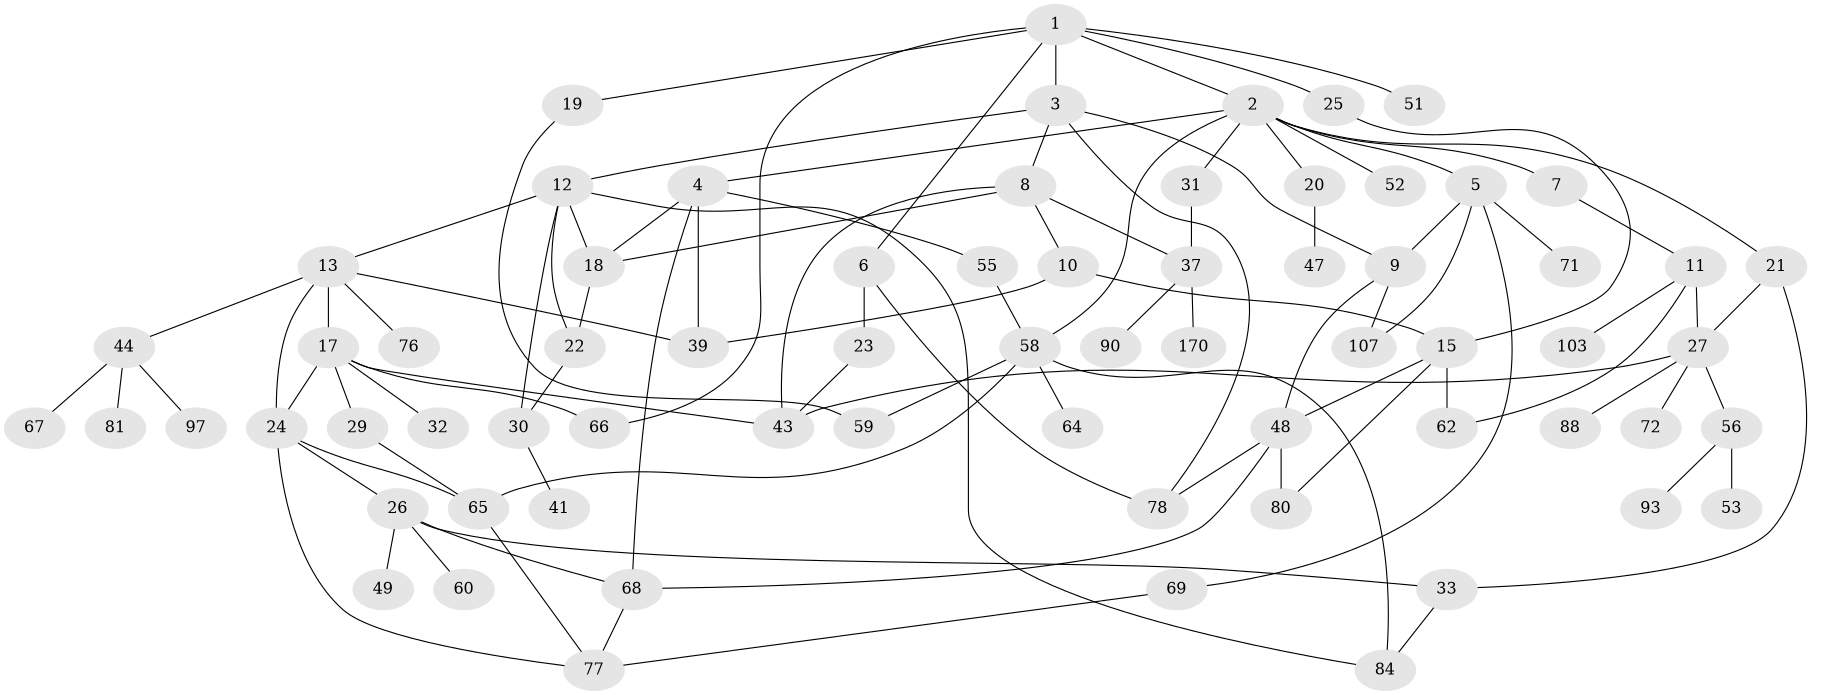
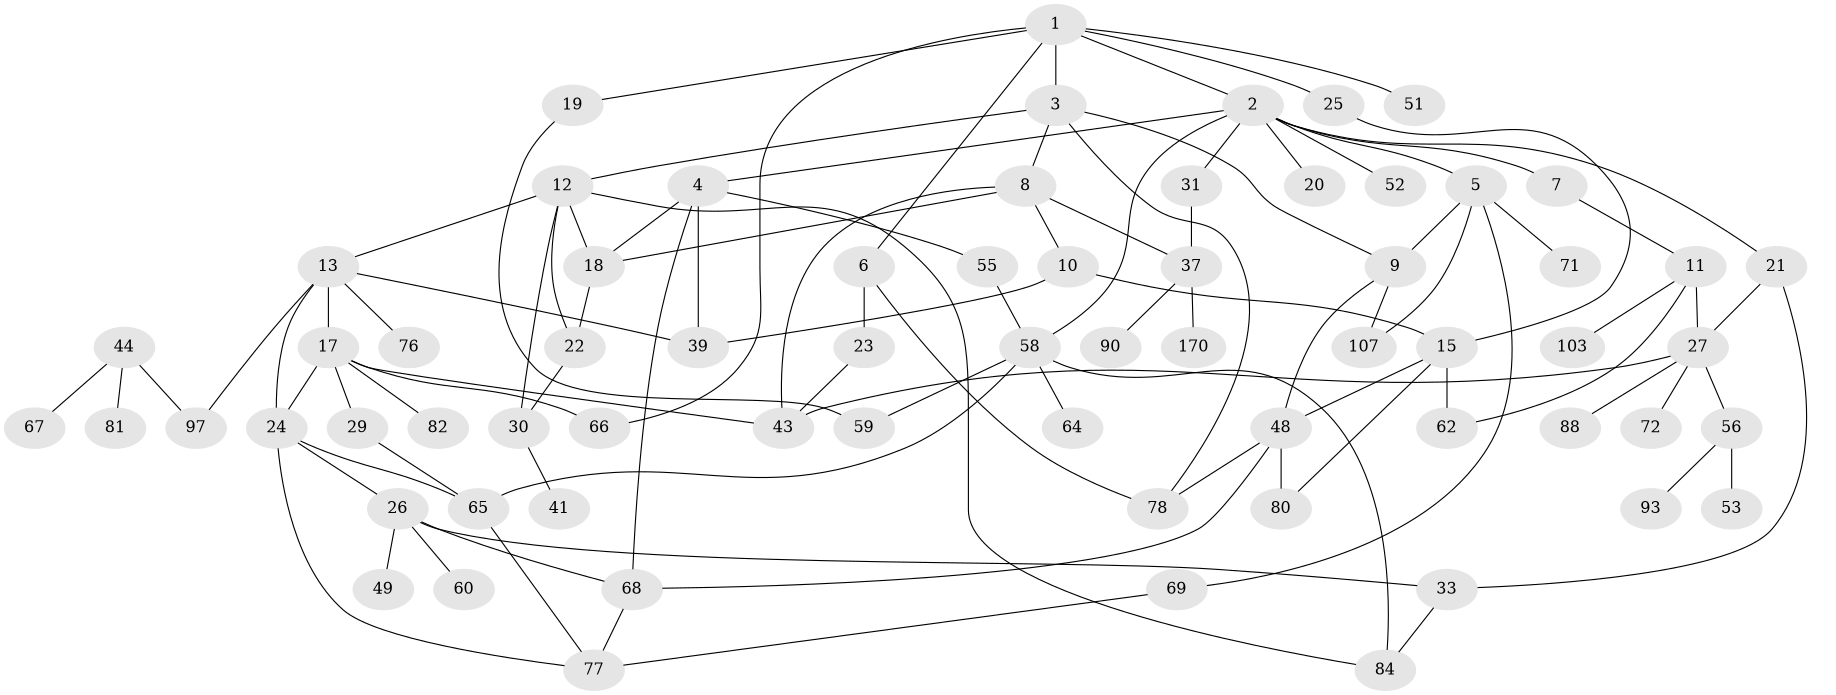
node "47": removed
edge "13" -- "44": now "13" -- "97"
node "32": label "32" -> "82"
